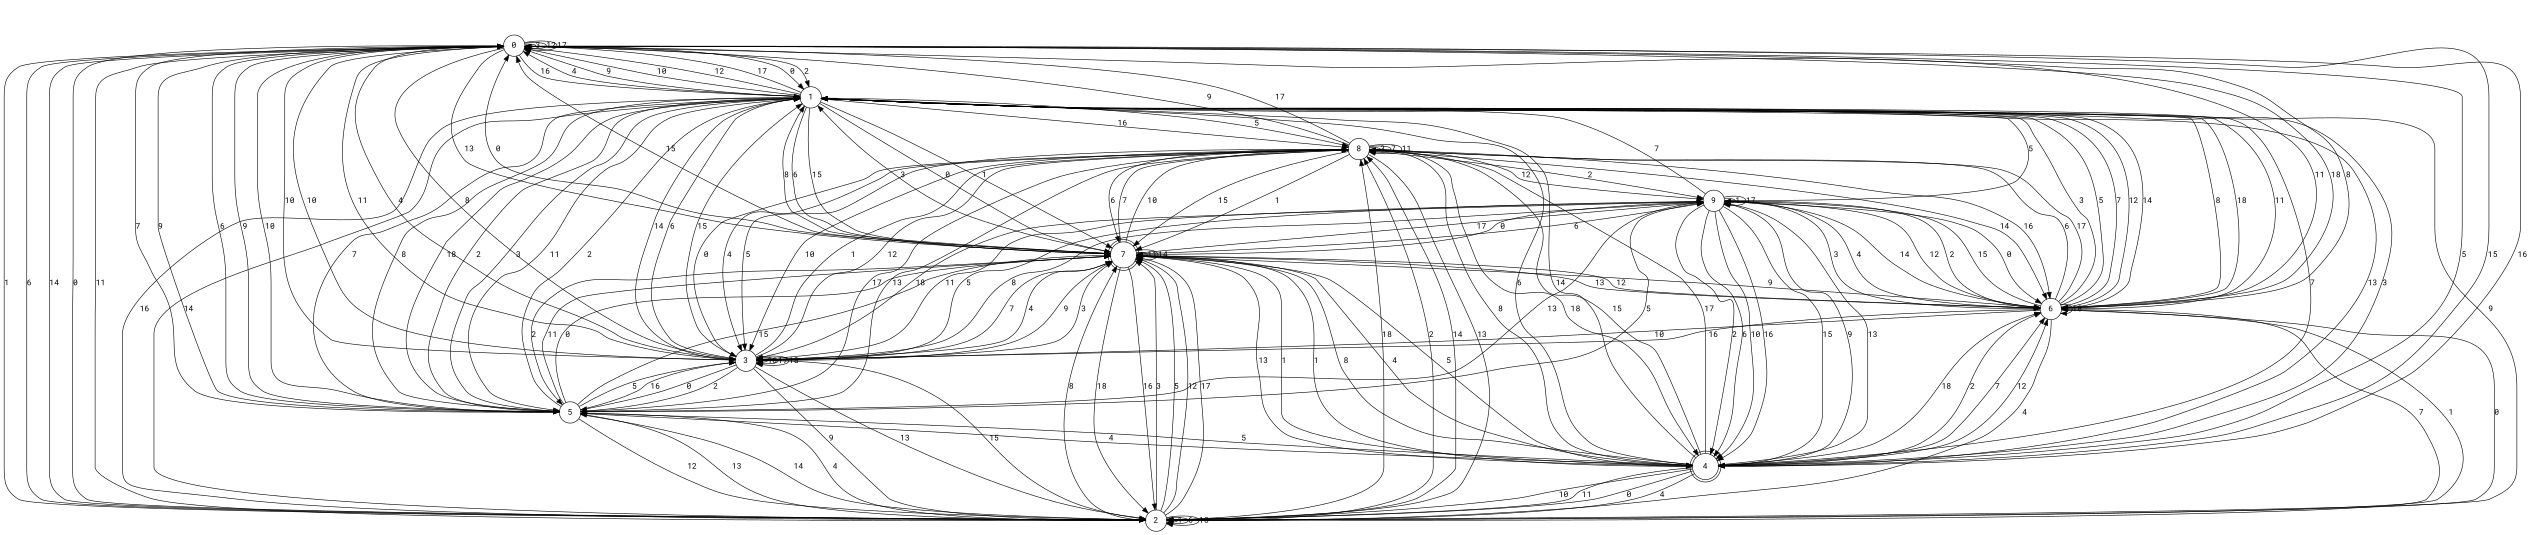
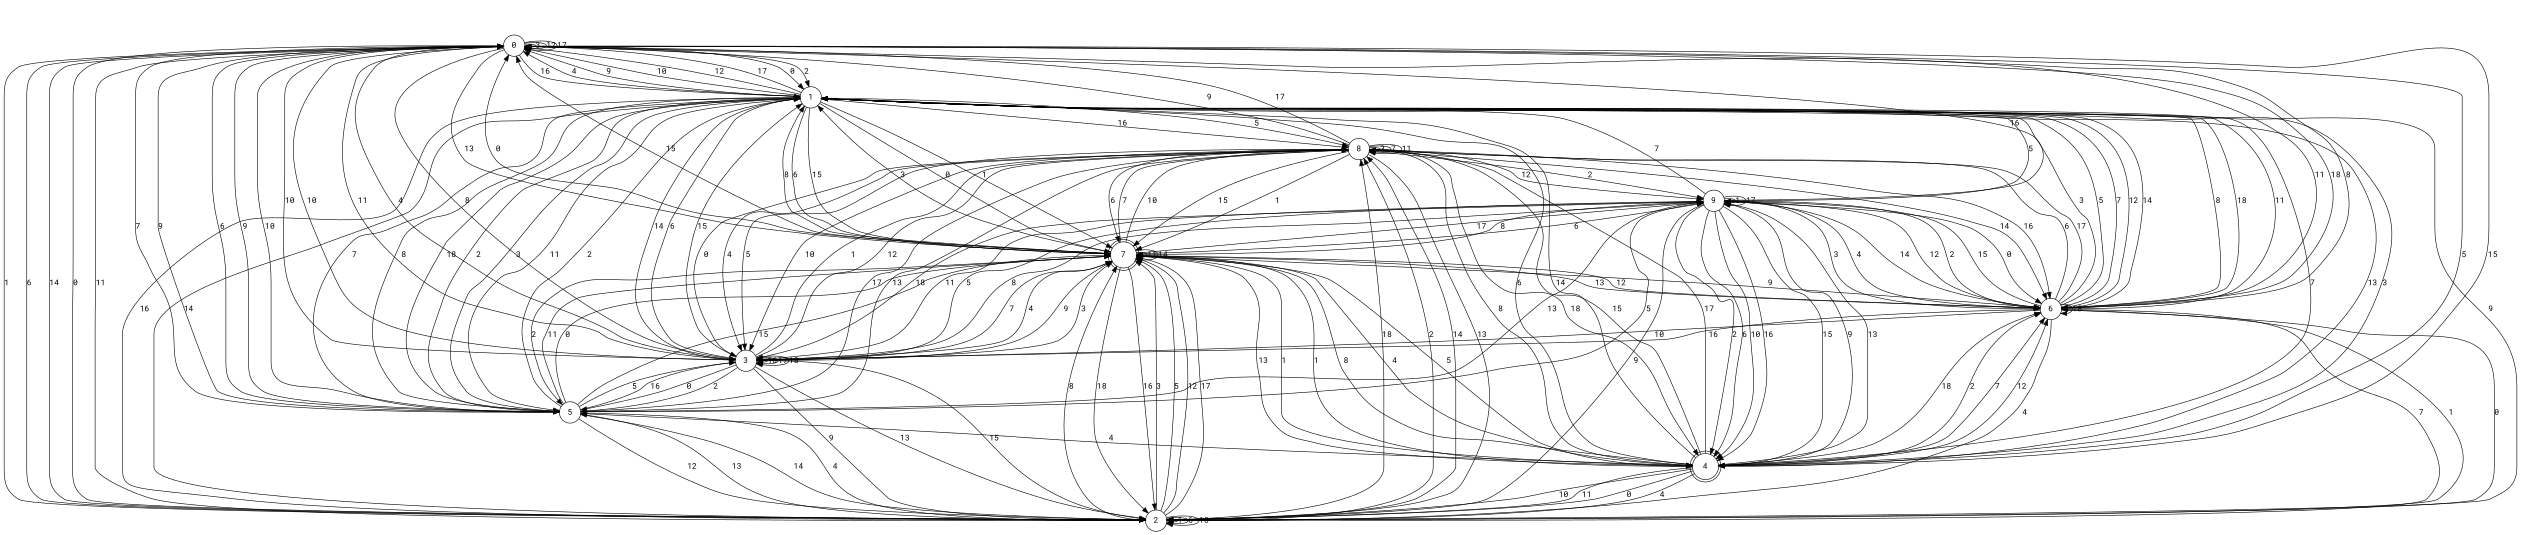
edge "4" -> "0": now "9" -> "0"
edge "9" -> "7": label "0" -> "8"
edge "4" -> "5": removed, label "5"
edge "9" -> "2": added, label "9"
